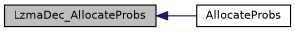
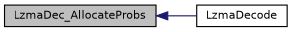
node "AllocateProbs": label "AllocateProbs" -> "LzmaDecode"
